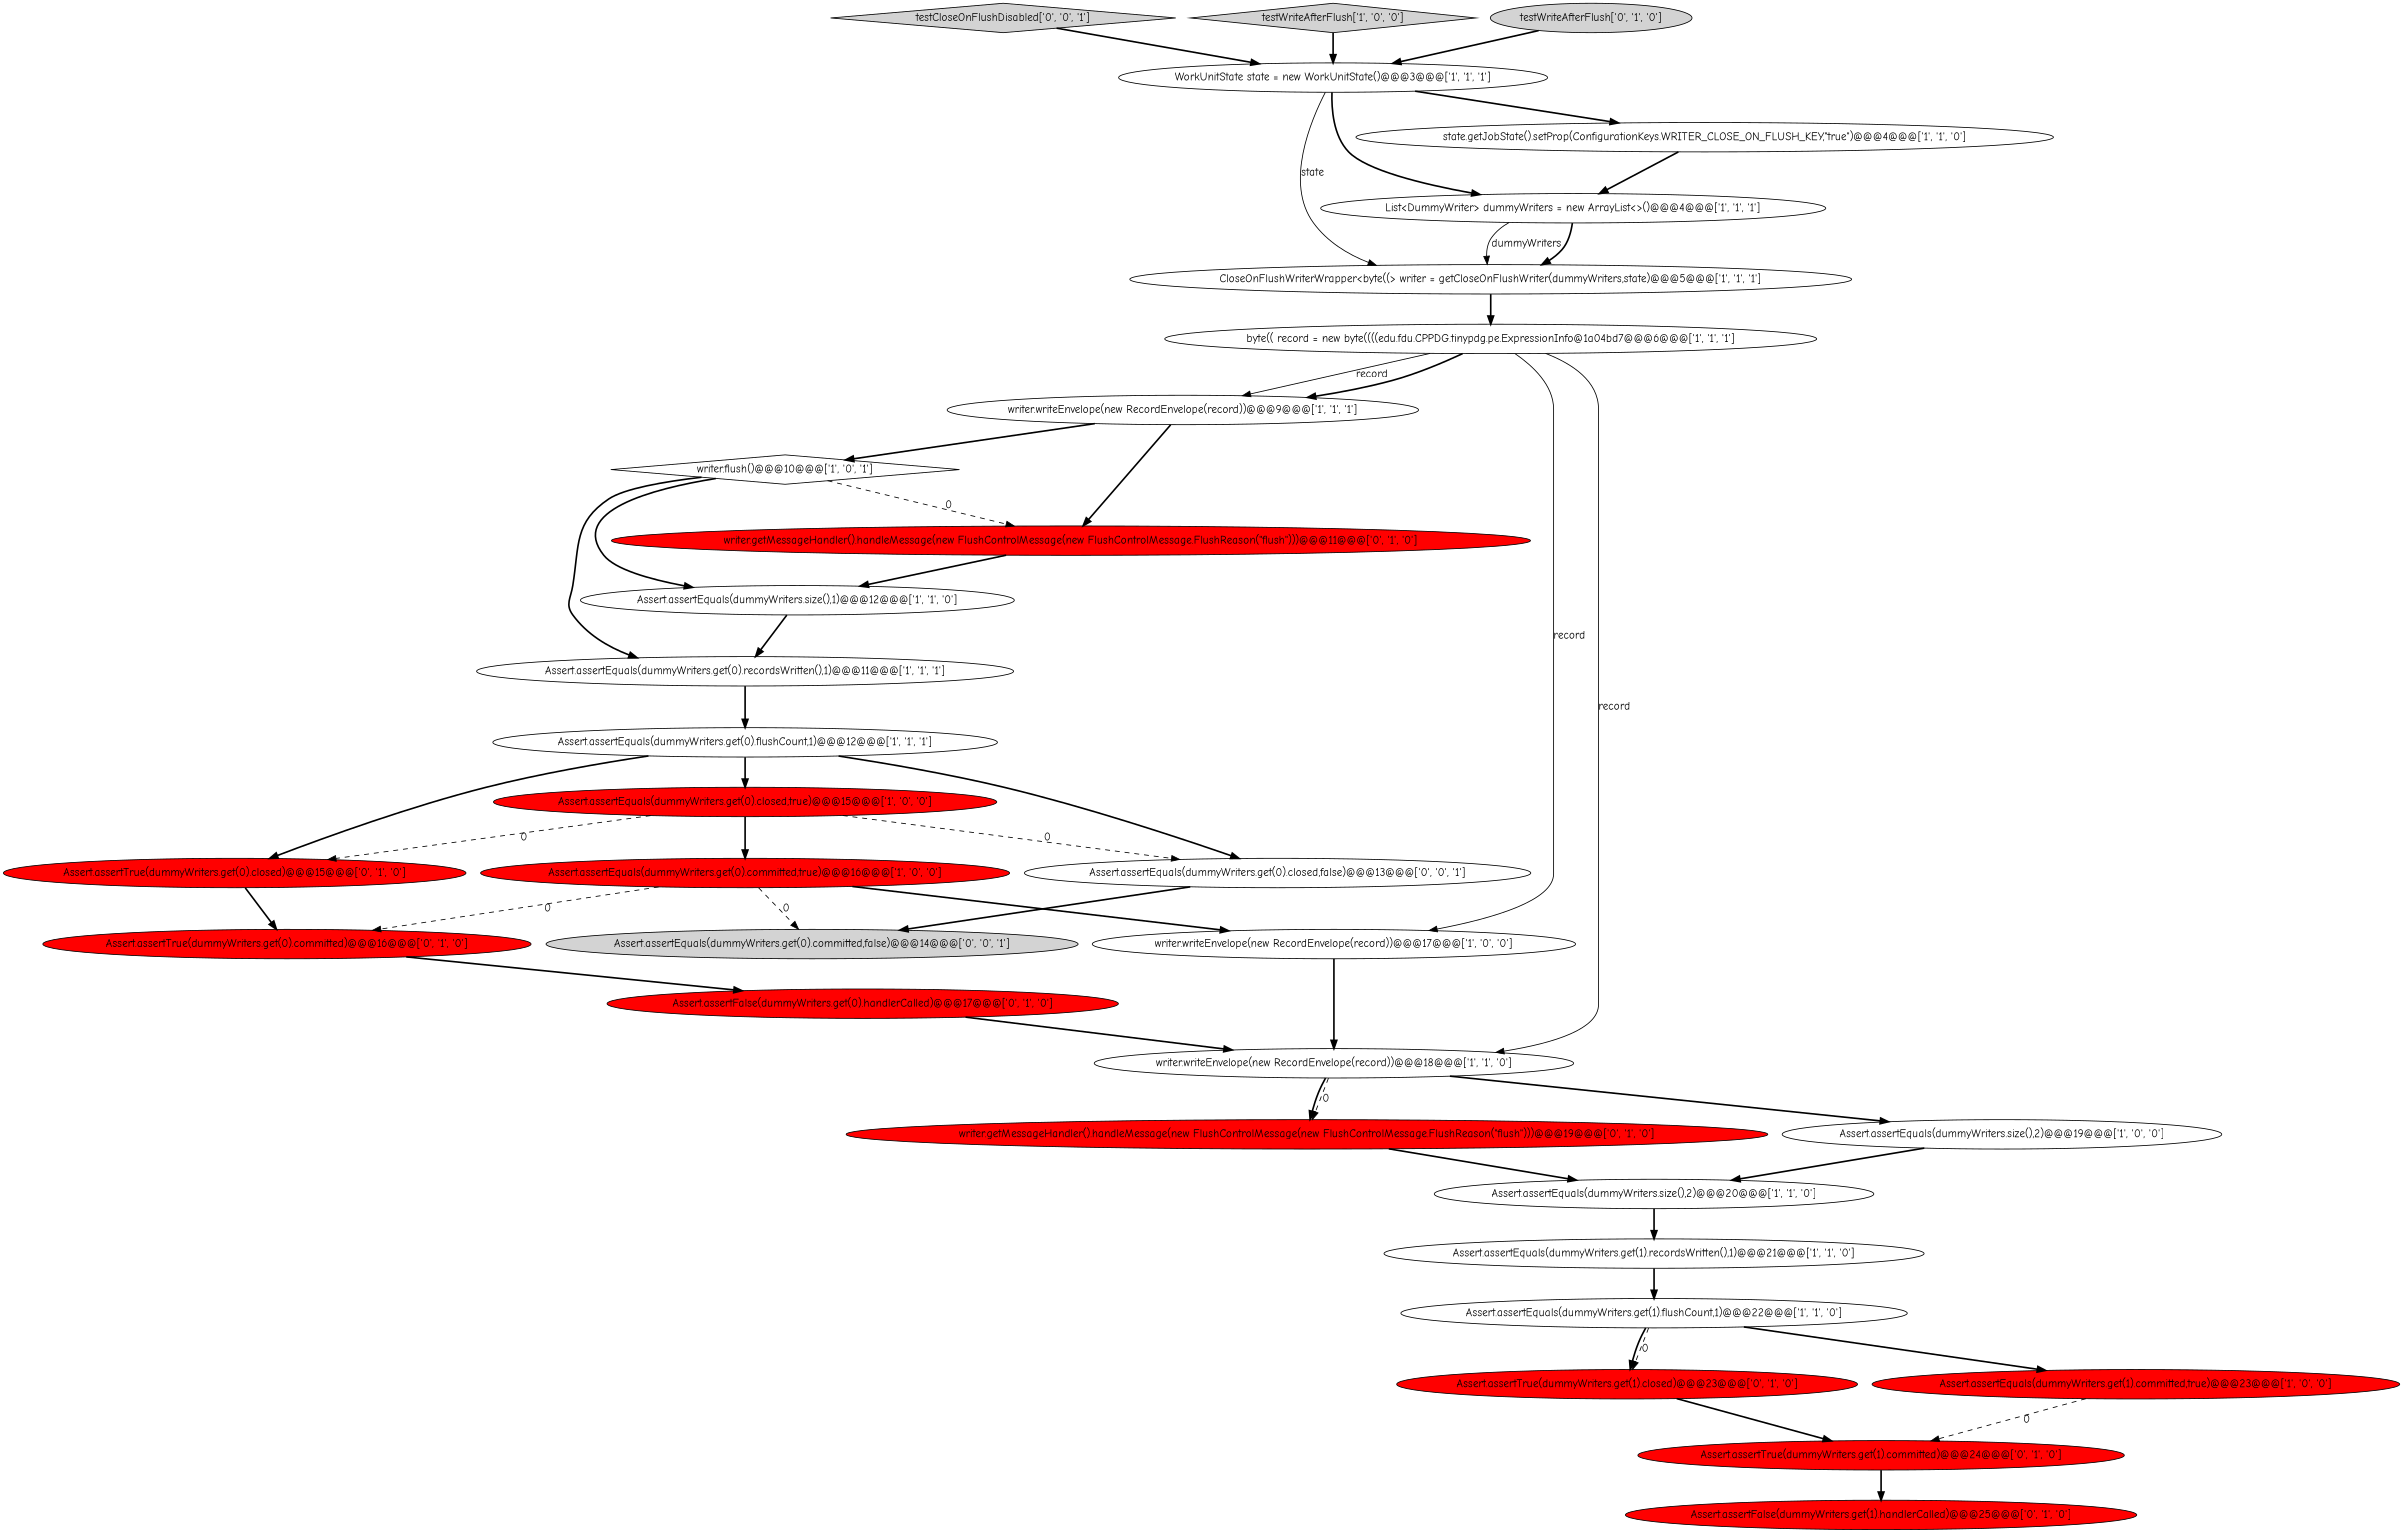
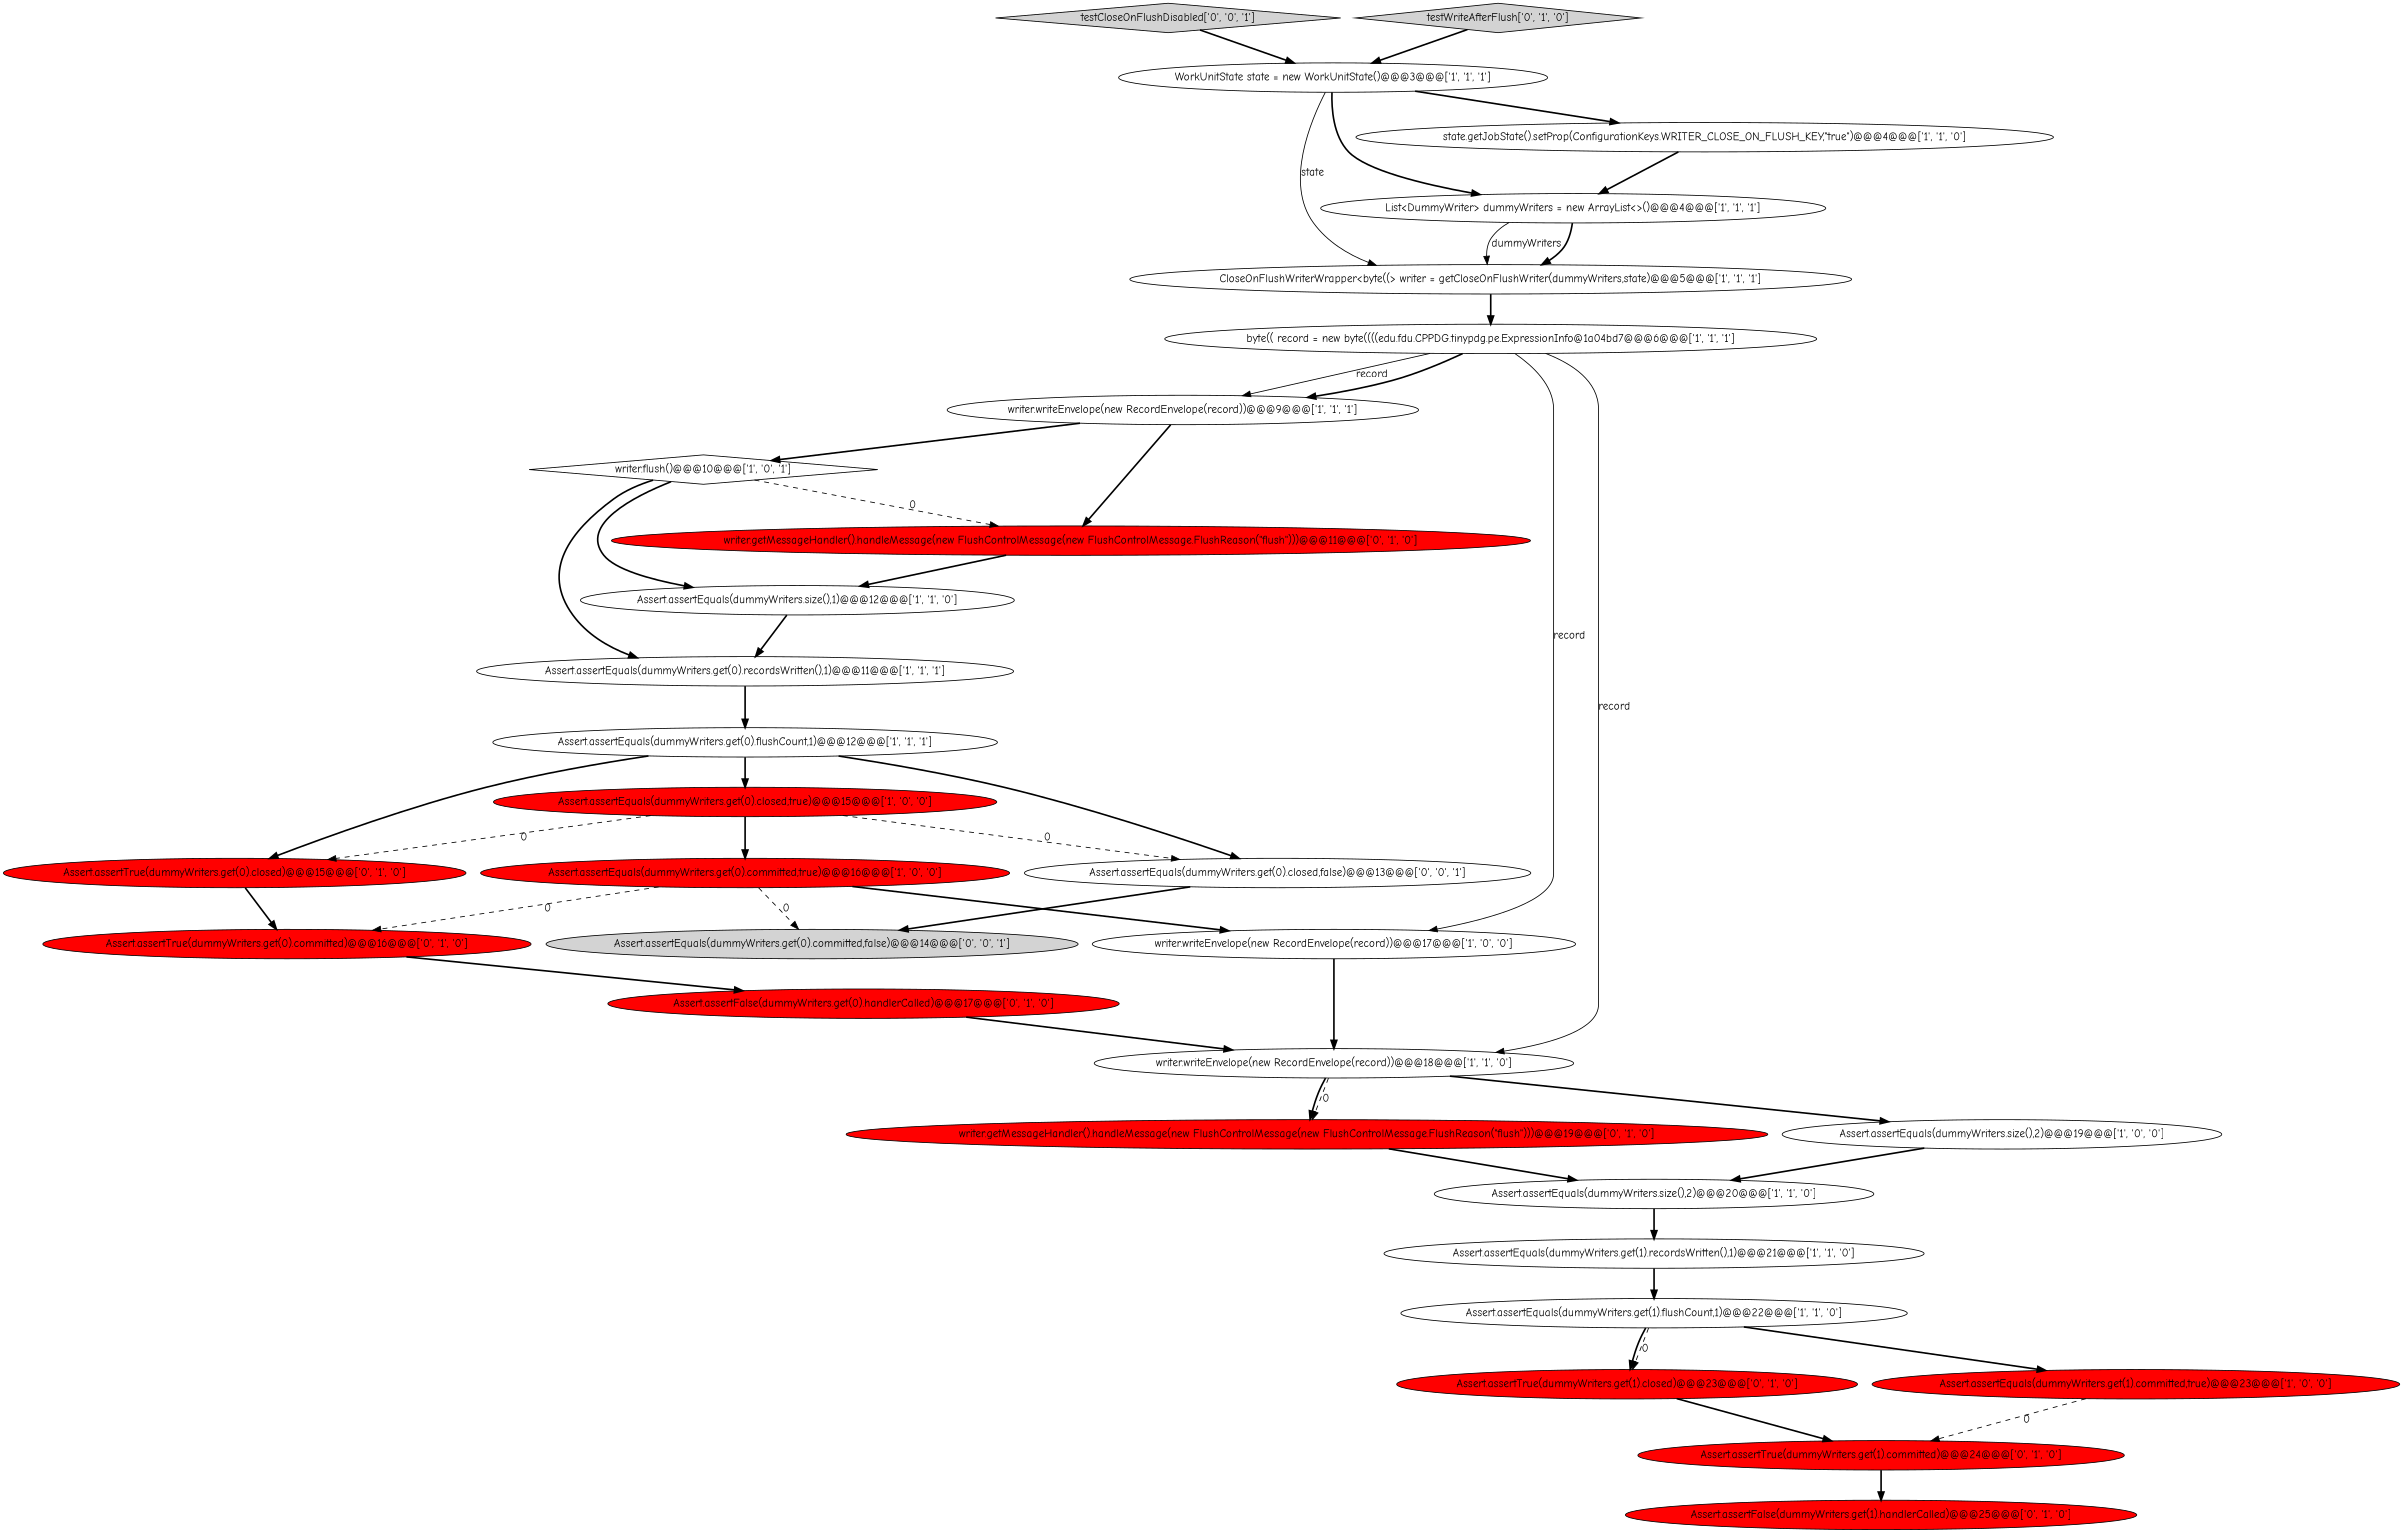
node "testWriteAfterFlush['1', '0', '0']": removed
node "testWriteAfterFlush['0', '1', '0']": shape ellipse -> diamond
